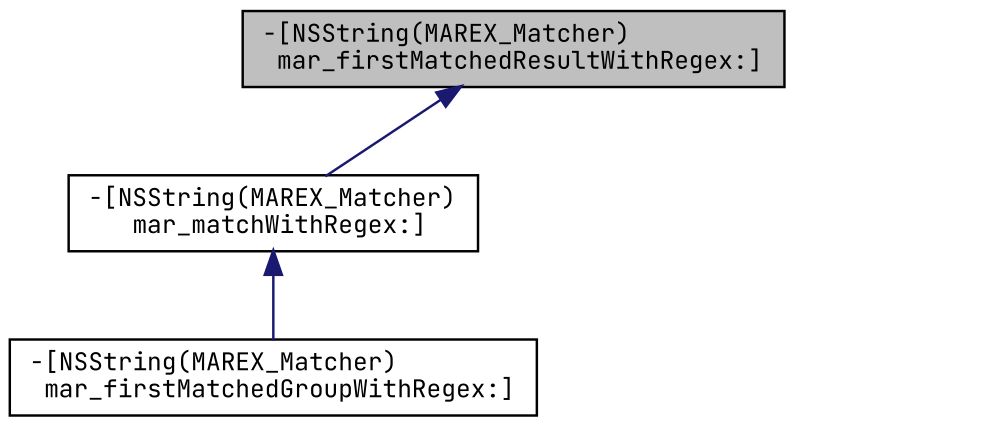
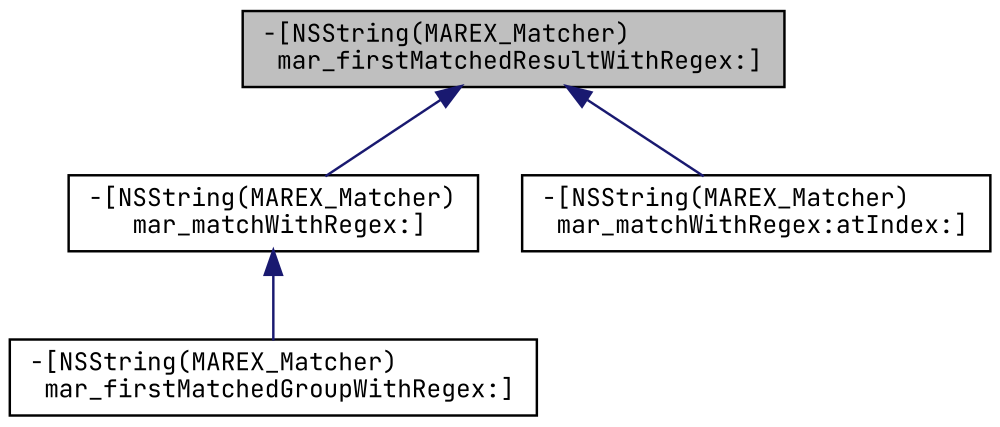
node "-[NSString(MAREX_Matcher) mar_matchWithRegex:atIndex:]": added
